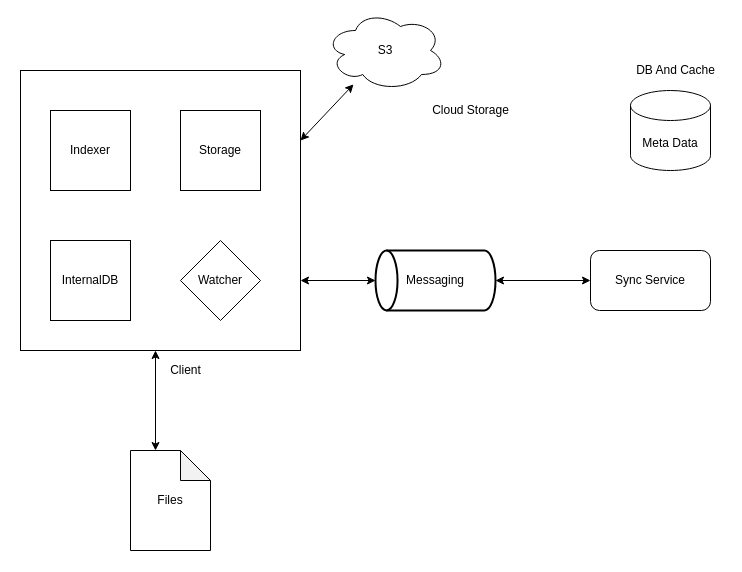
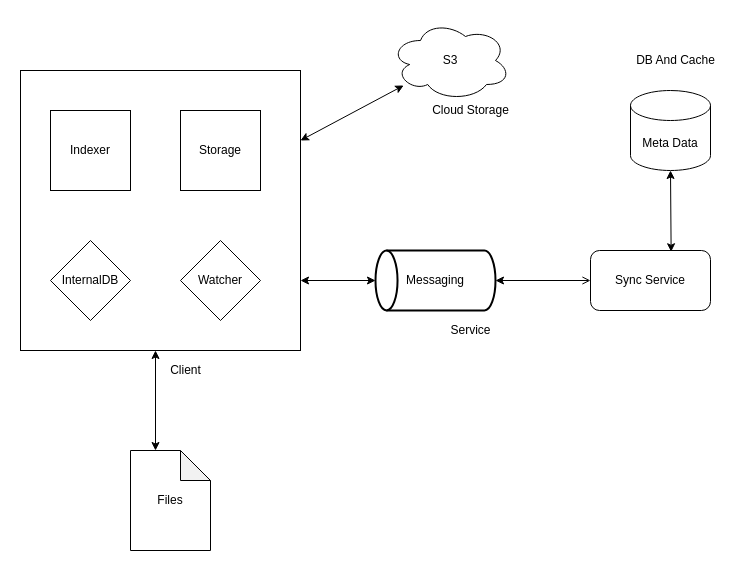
node "S3": moved (386, 51) -> (451, 61)
node "DB And Cache": moved (676, 71) -> (676, 61)
edge "Meta Data" -- "Sync Service": added
node "InternalDB": shape rectangle -> diamond
edge "Messaging" -- "Sync Service": arrowhead classic -> open
node "Service": added
